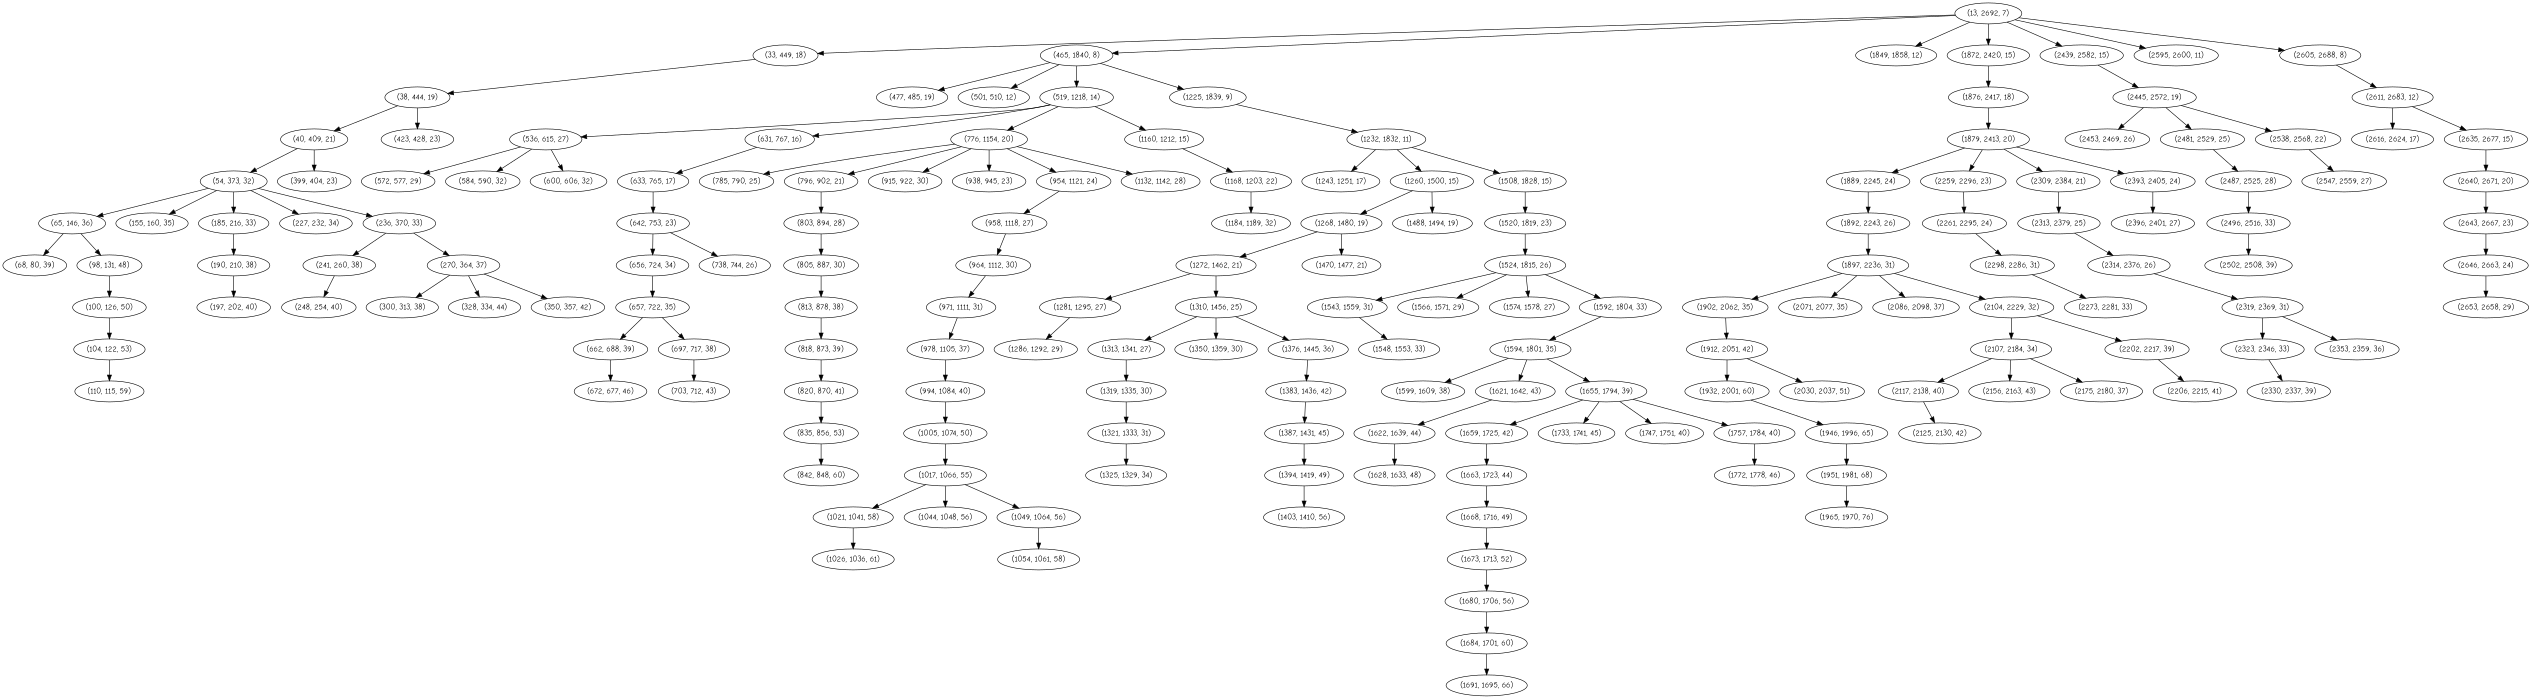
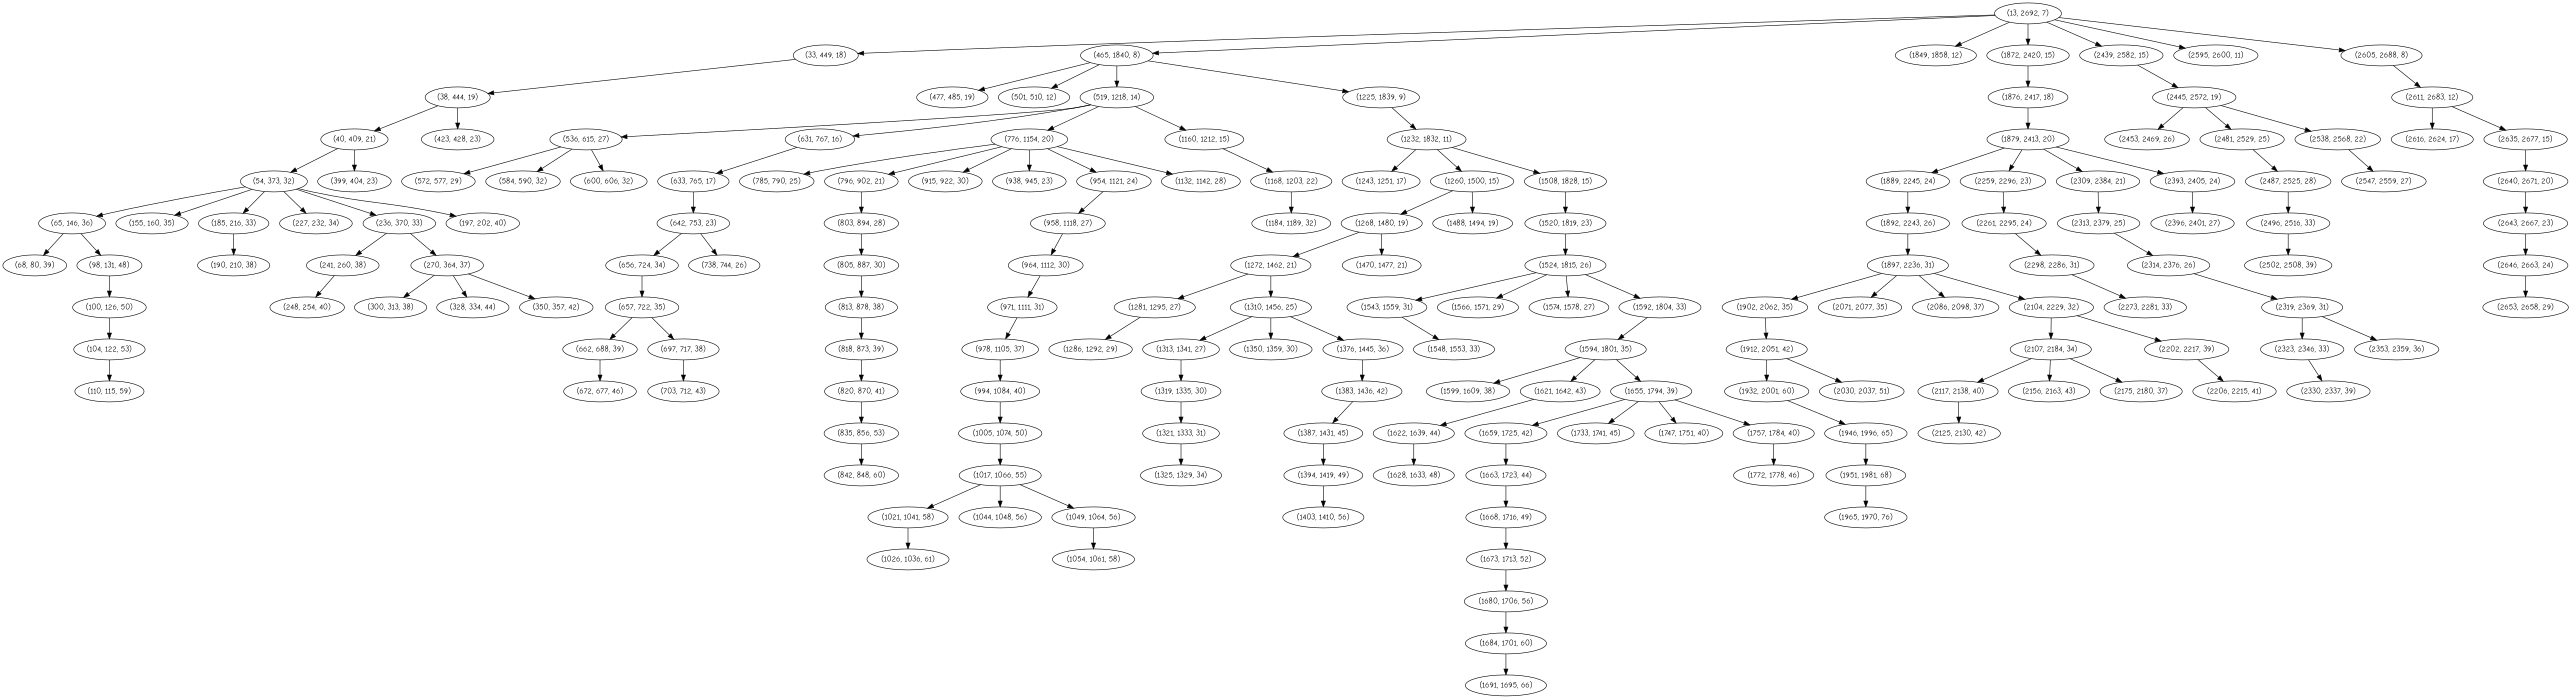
edge "(190, 210, 38)" -> "(197, 202, 40)": now "(54, 373, 32)" -> "(197, 202, 40)"
